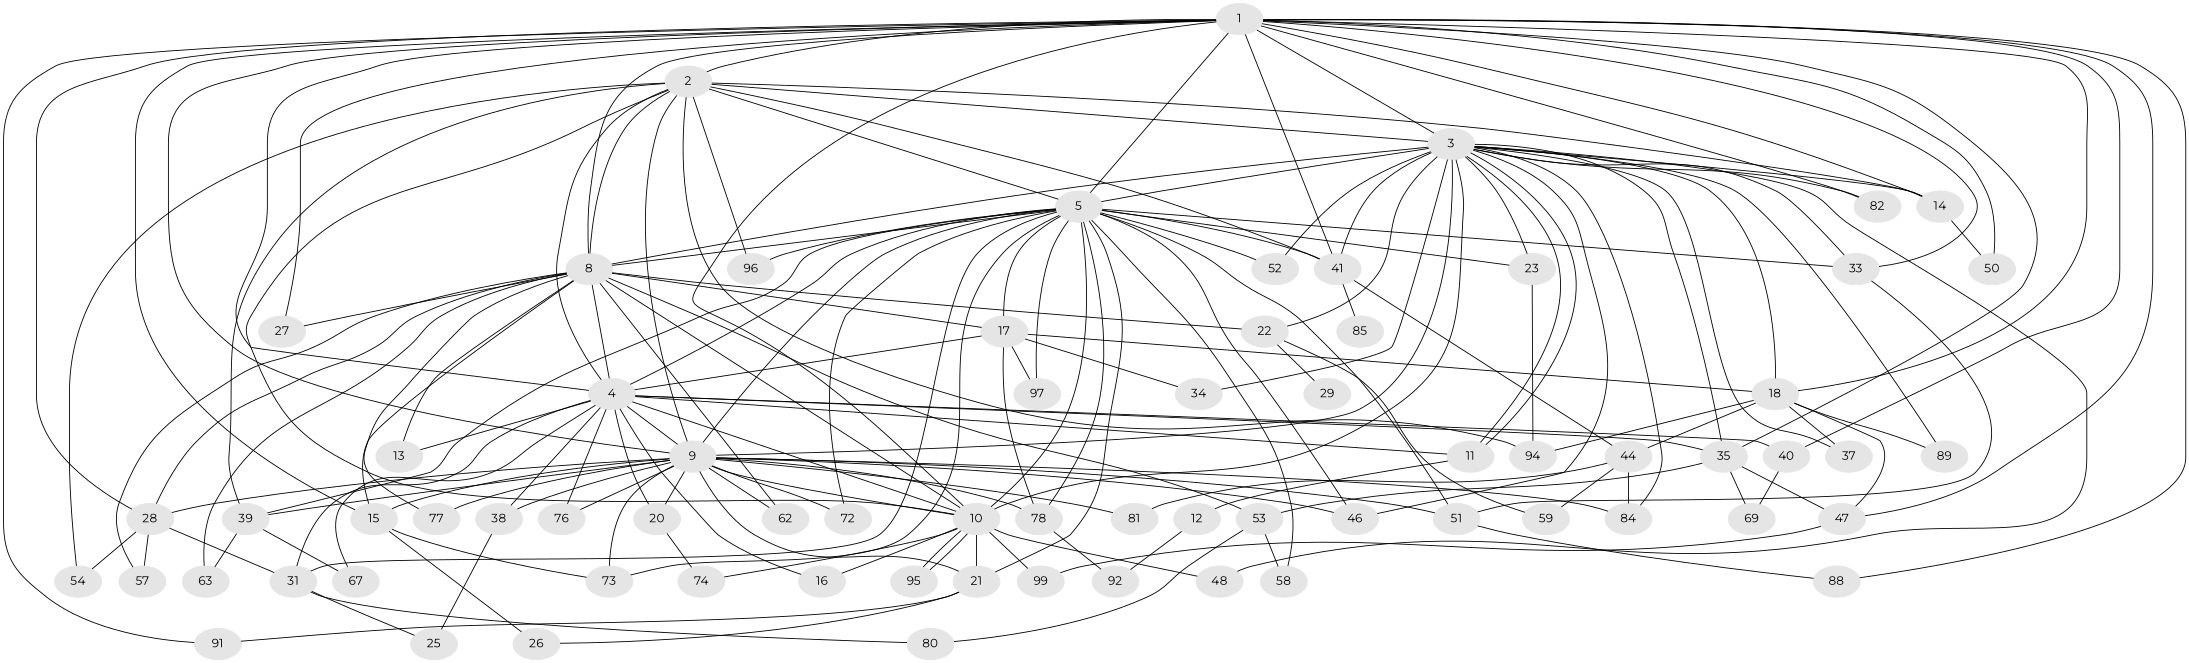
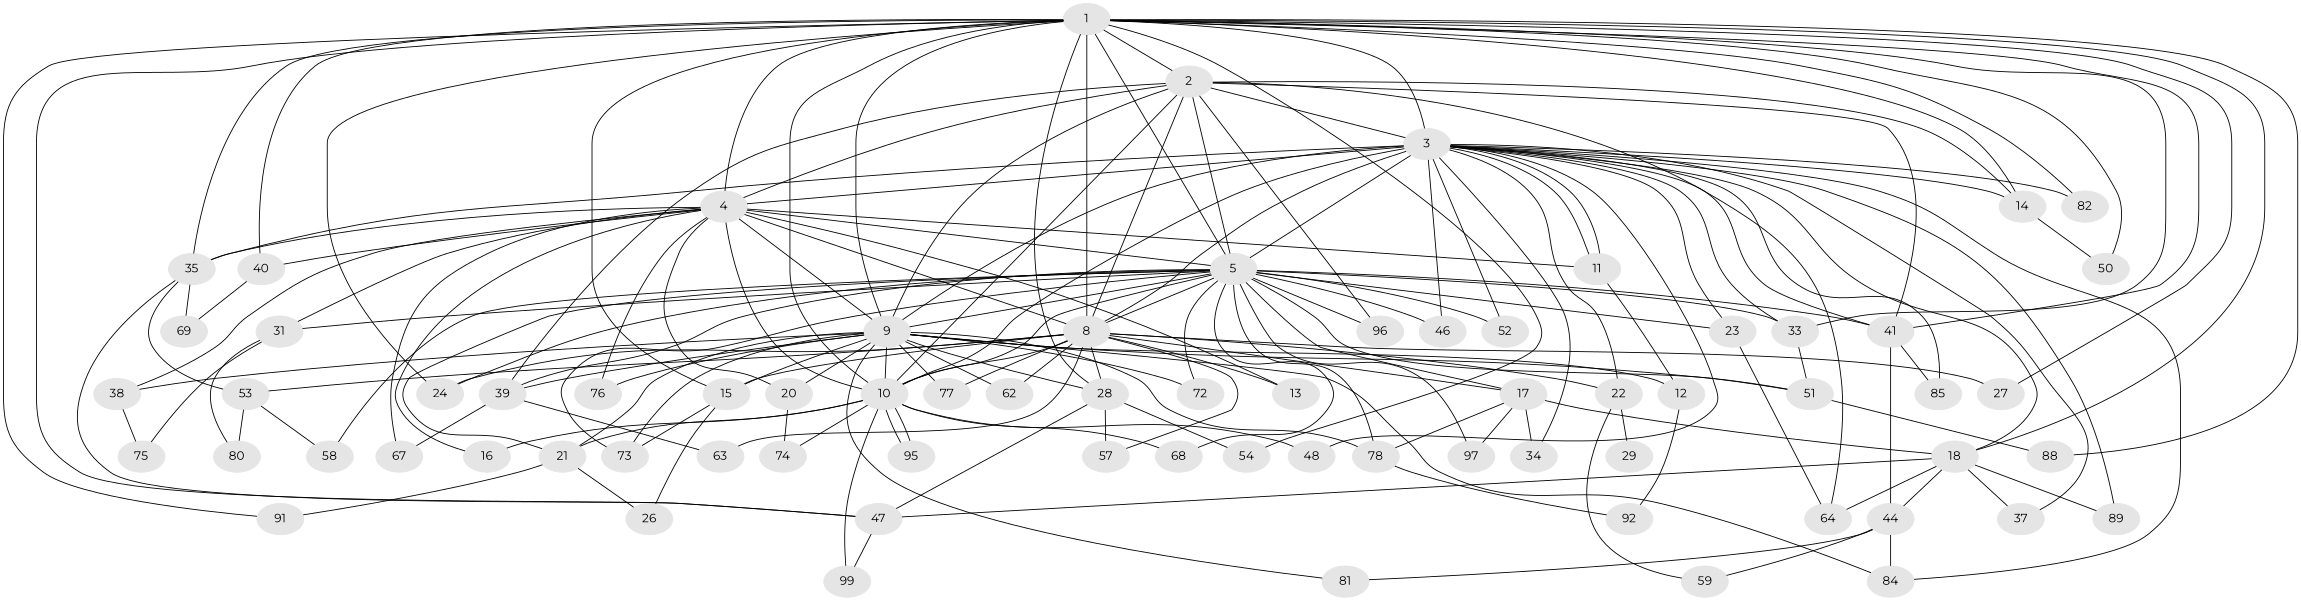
edge "2" -- "54": now "1" -- "54"
edge "3" -- "85": added
edge "17" -- "4": now "3" -- "4"
node "24": added
node "68": added
node "94": label "94" -> "64"
edge "9" -- "46": now "9" -- "12"
edge "28" -- "31": now "28" -- "47"
node "25": label "25" -> "75"
